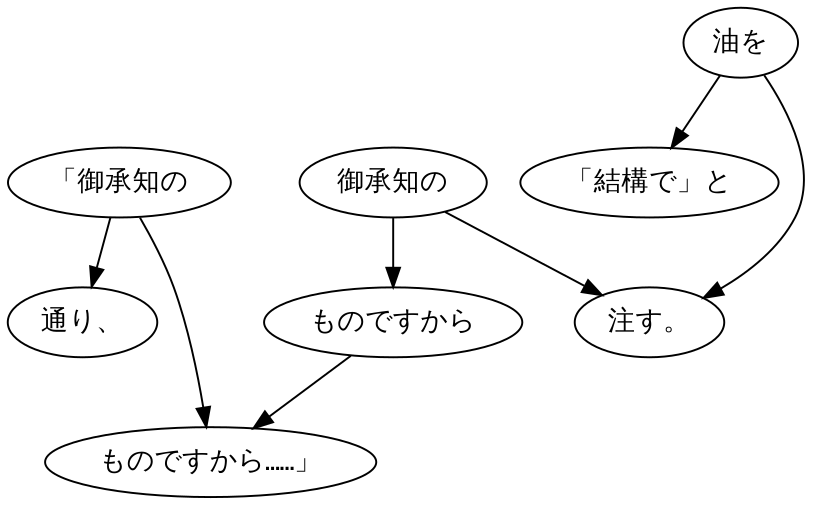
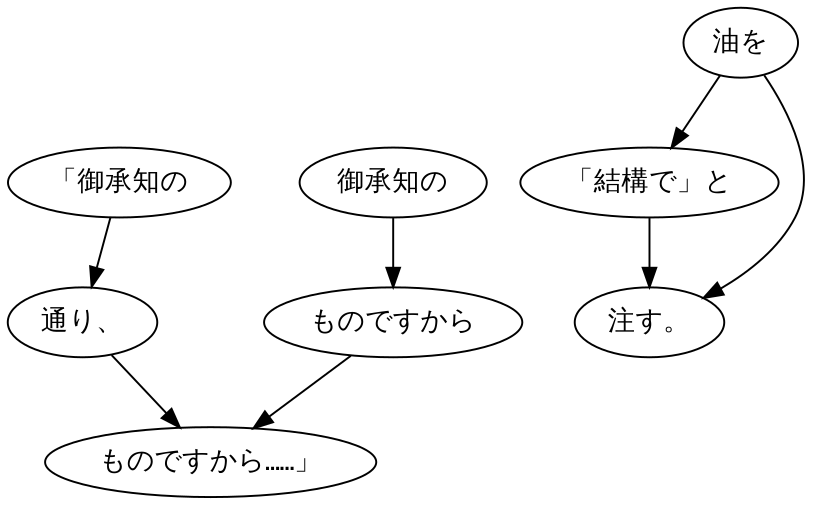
edge "御承知の" -> "注す。": now "「結構で」と" -> "注す。"
edge "「御承知の" -> "ものですから……」": now "通り、" -> "ものですから……」"
